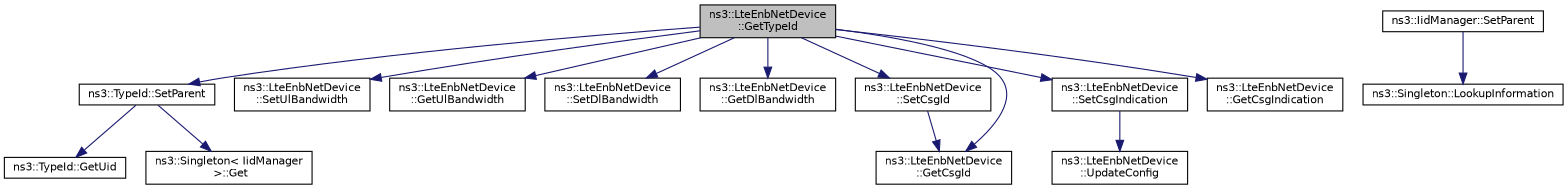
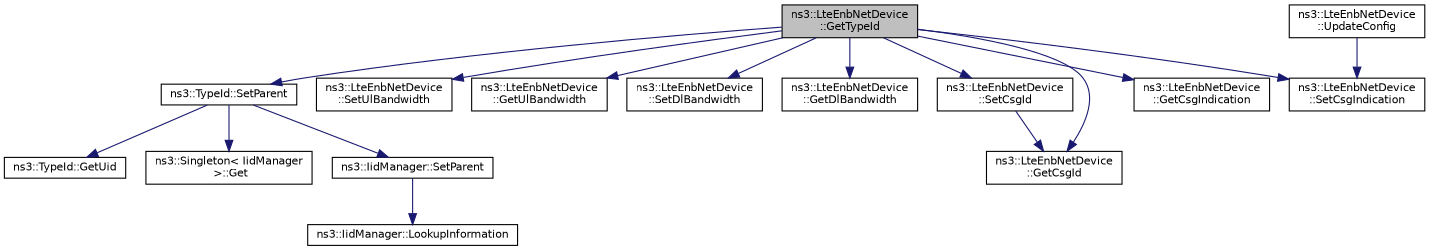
node "ns3::Singleton::LookupInformation": label "ns3::Singleton::LookupInformation" -> "ns3::IidManager::LookupInformation"
edge "ns3::LteEnbNetDevice ::SetCsgIndication" -> "ns3::LteEnbNetDevice ::UpdateConfig": reversed
edge "ns3::TypeId::SetParent" -> "ns3::IidManager::SetParent": added
